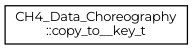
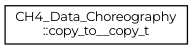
node "CH4_Data_Choreography ::copy_to__key_t": label "CH4_Data_Choreography ::copy_to__key_t" -> "CH4_Data_Choreography ::copy_to__copy_t"
